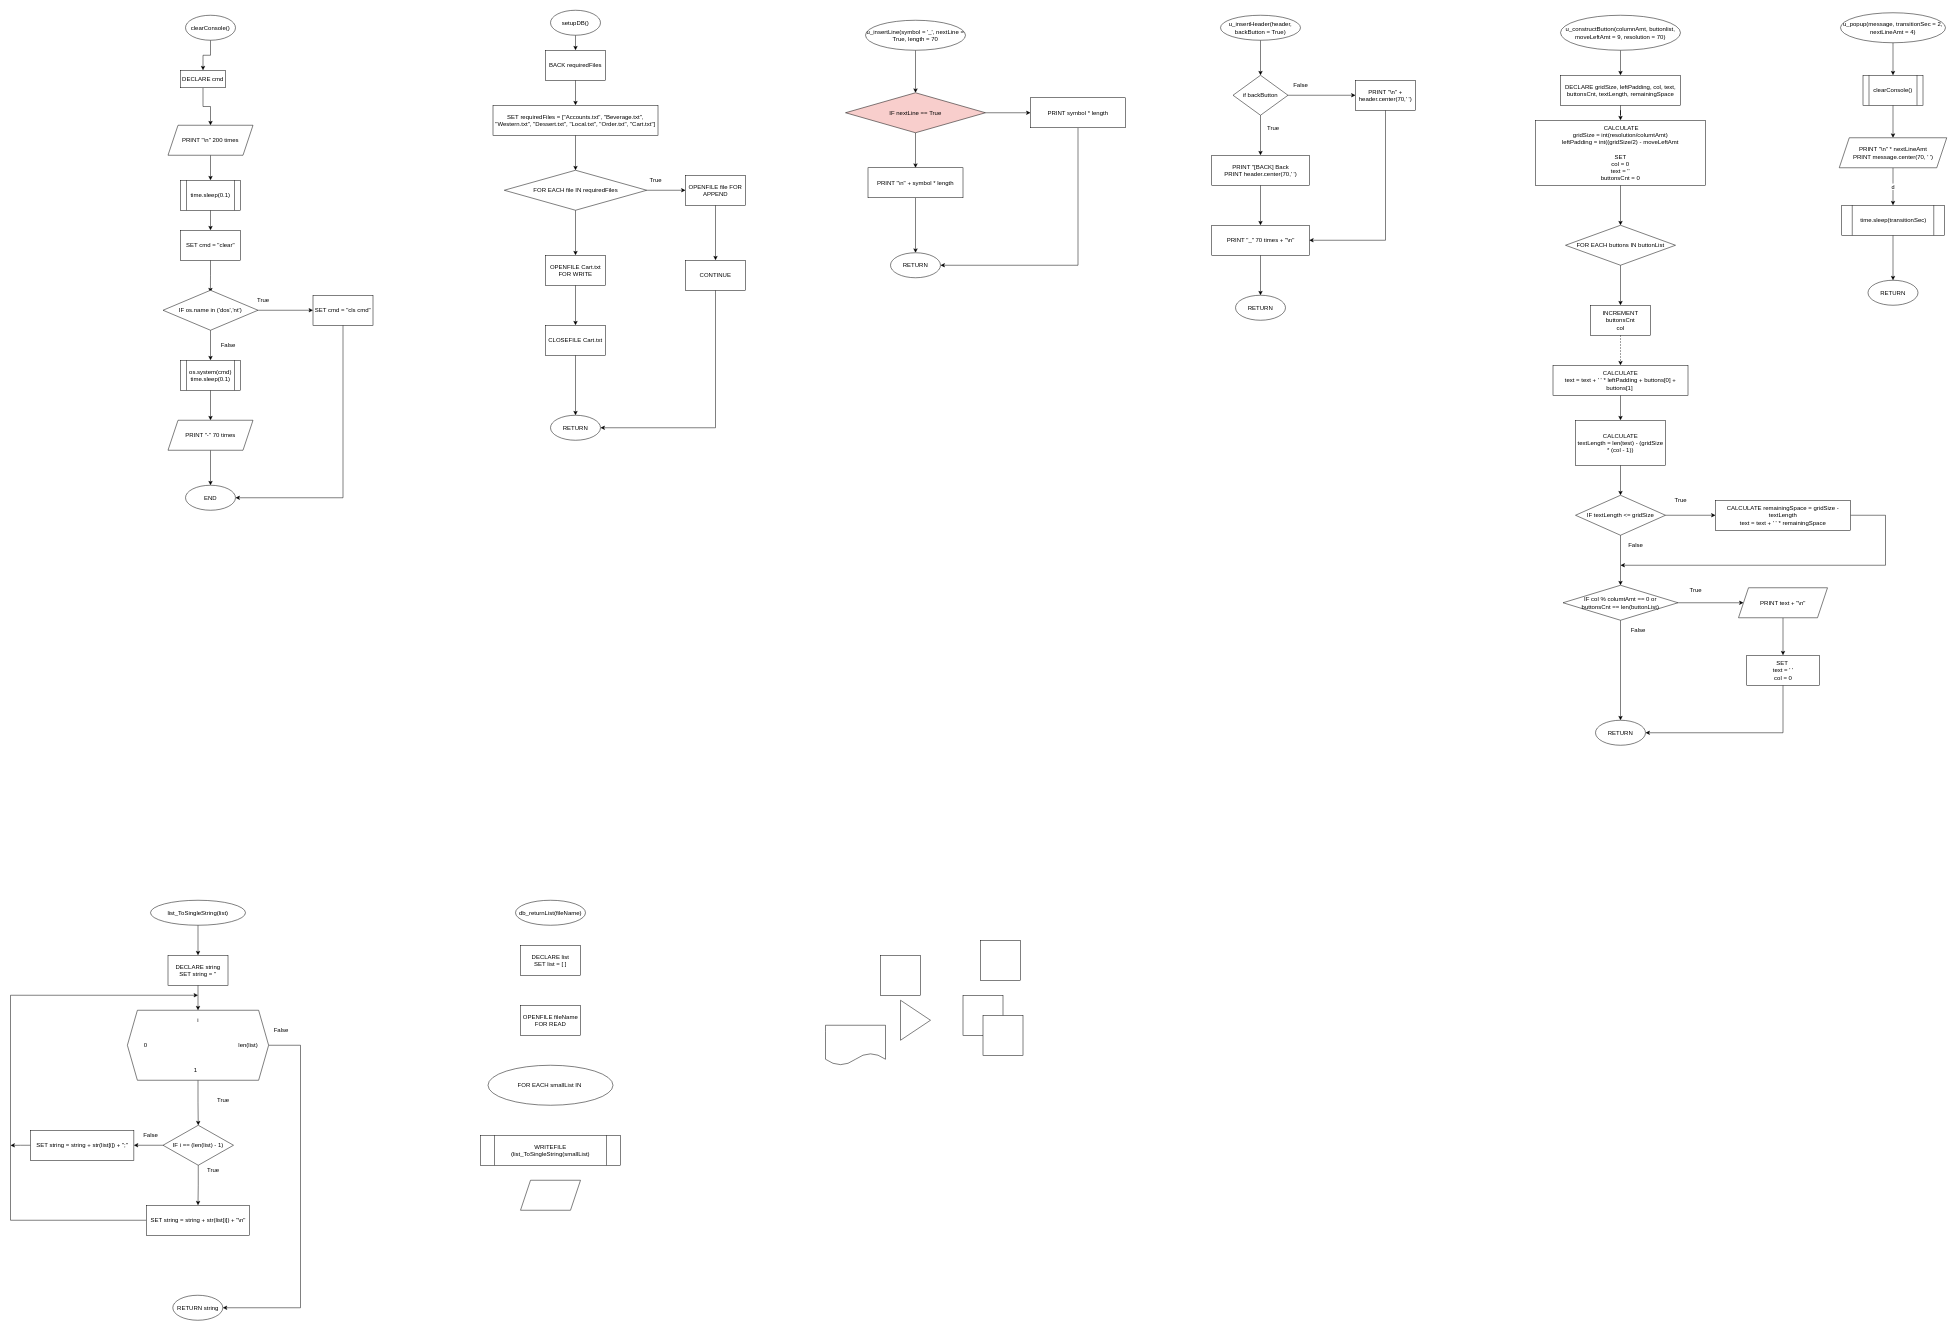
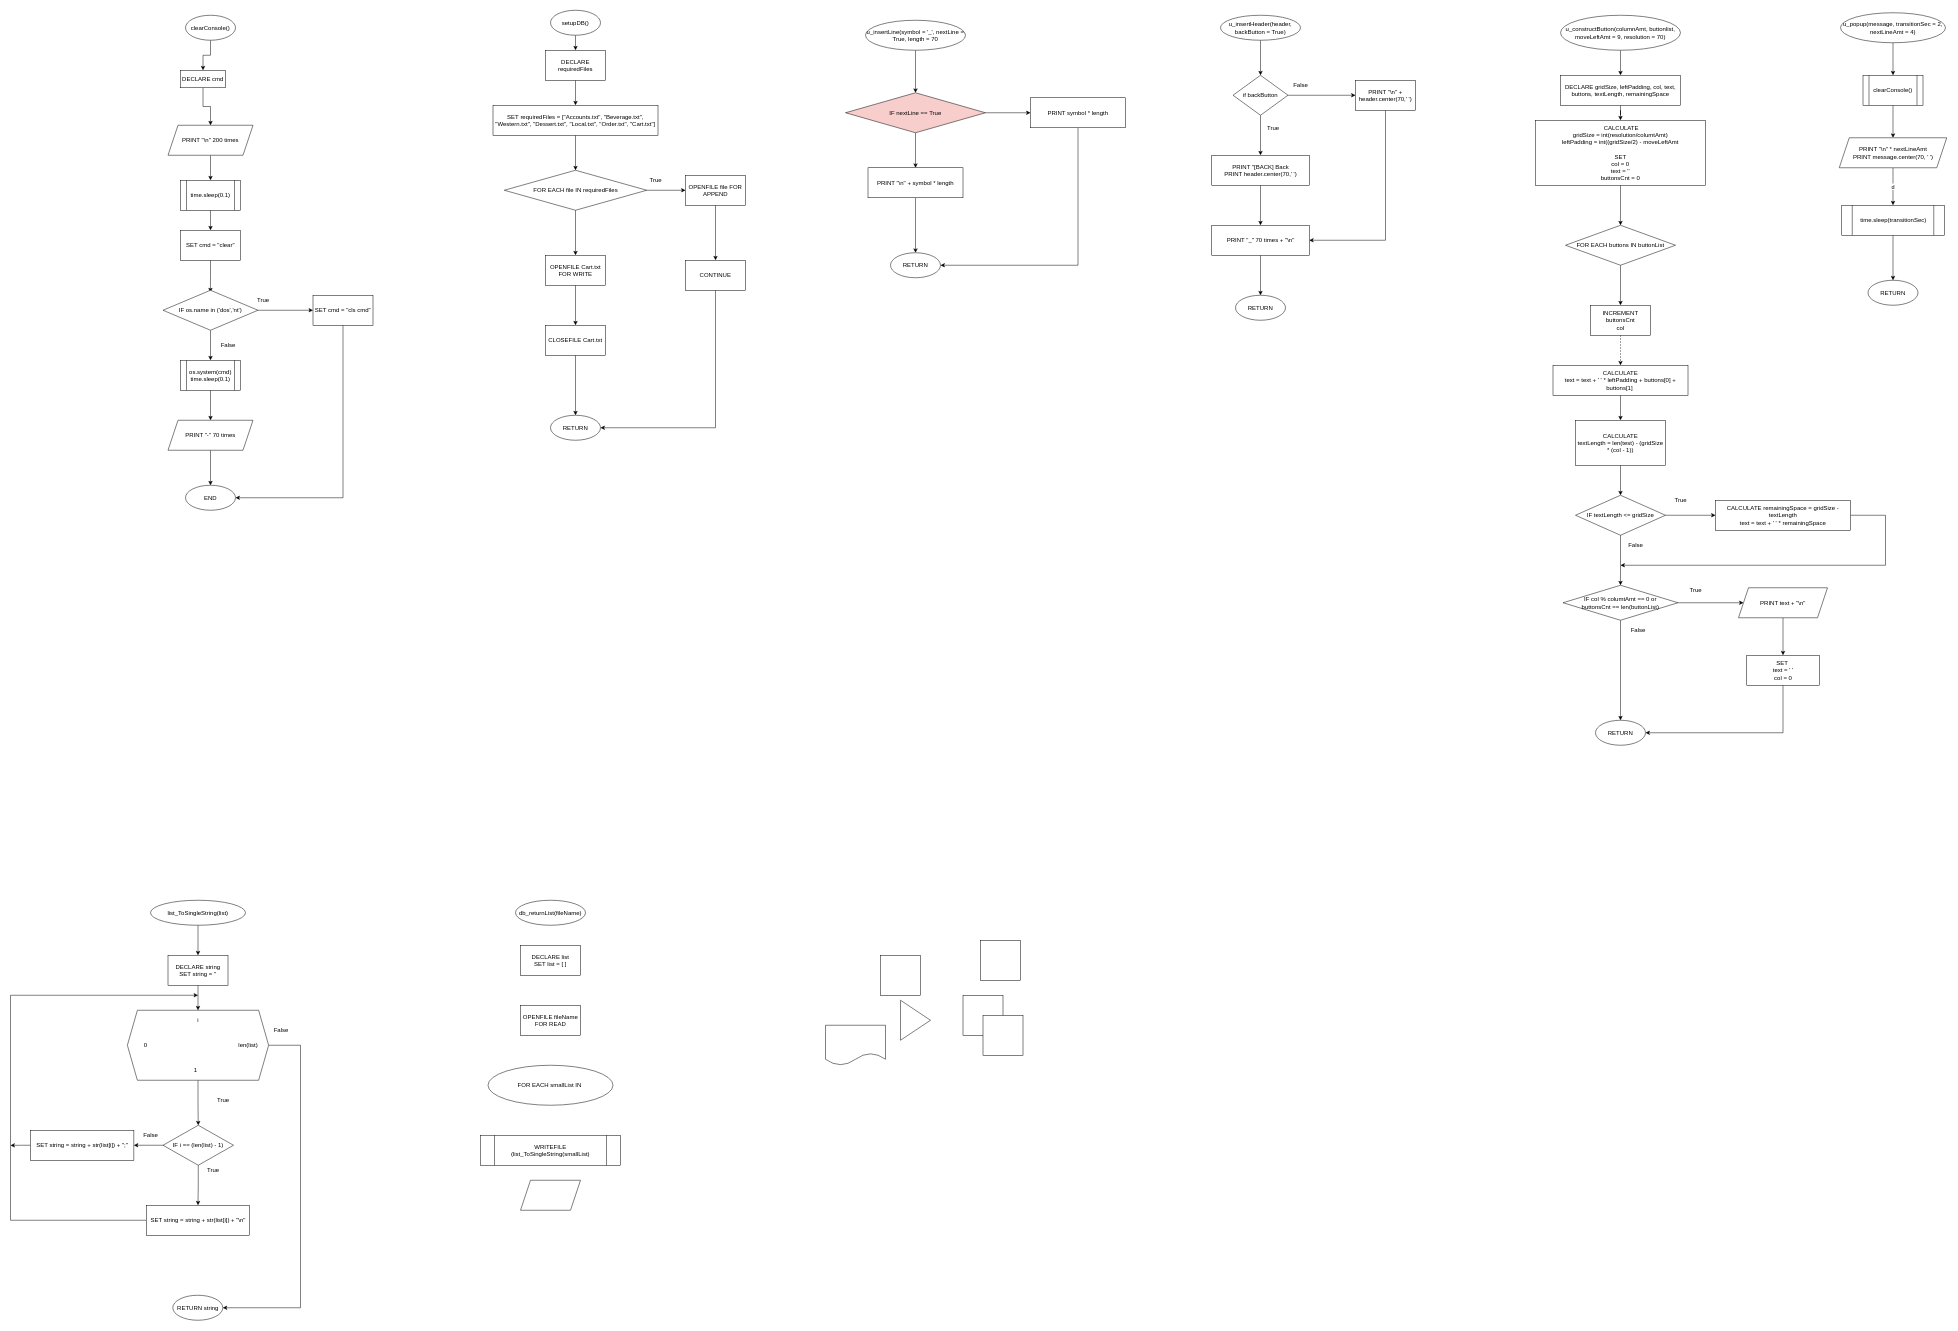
node "BACK requiredFiles": label "BACK requiredFiles" -> "DECLARE requiredFiles"
node "DECLARE gridSize, leftPadding, col, text, buttonsCnt, textLength, remainingSpace": label "DECLARE gridSize, leftPadding, col, text, buttonsCnt, textLength, remainingSpace" -> "DECLARE gridSize, leftPadding, col, text, buttons, textLength, remainingSpace"
